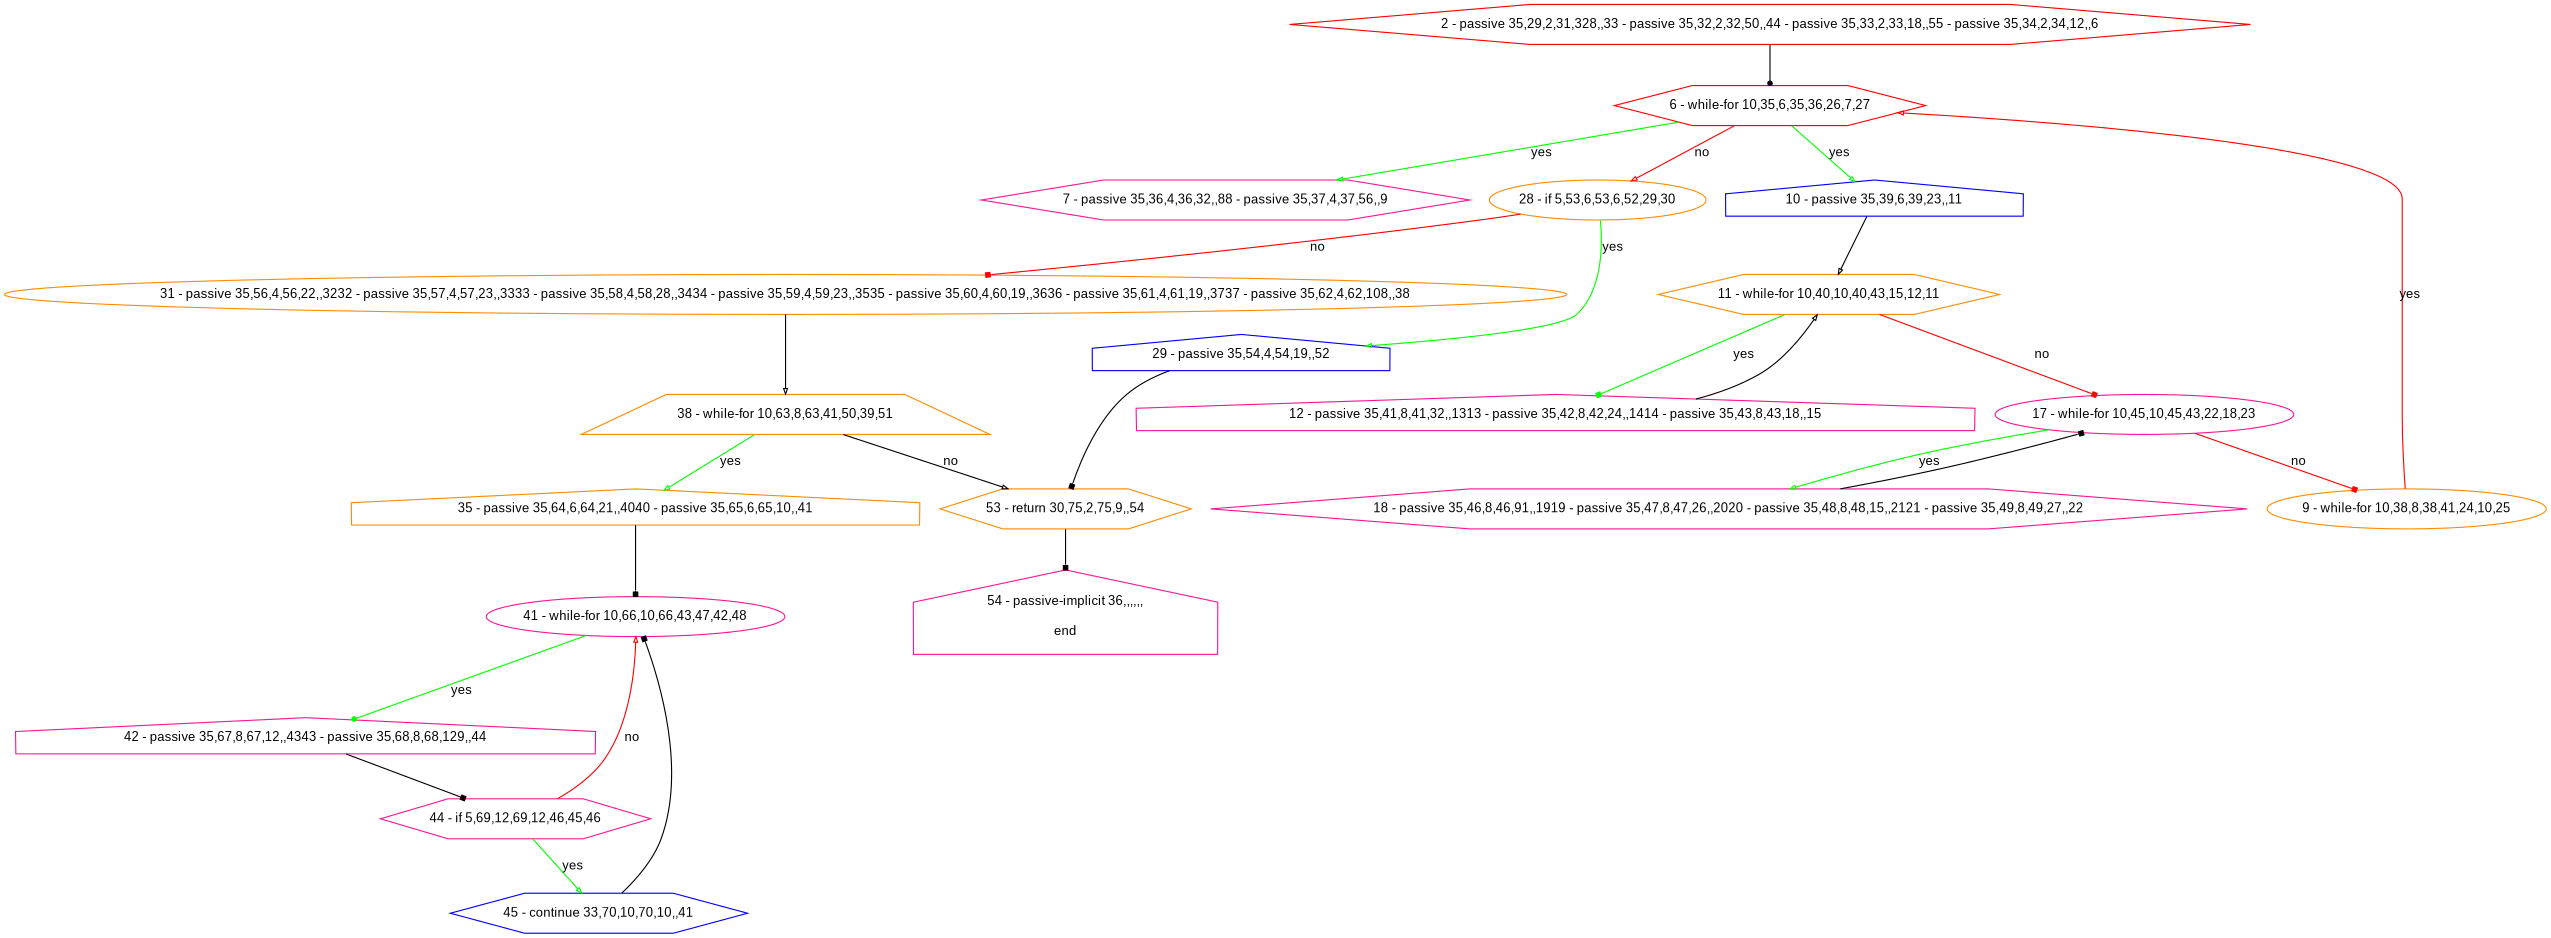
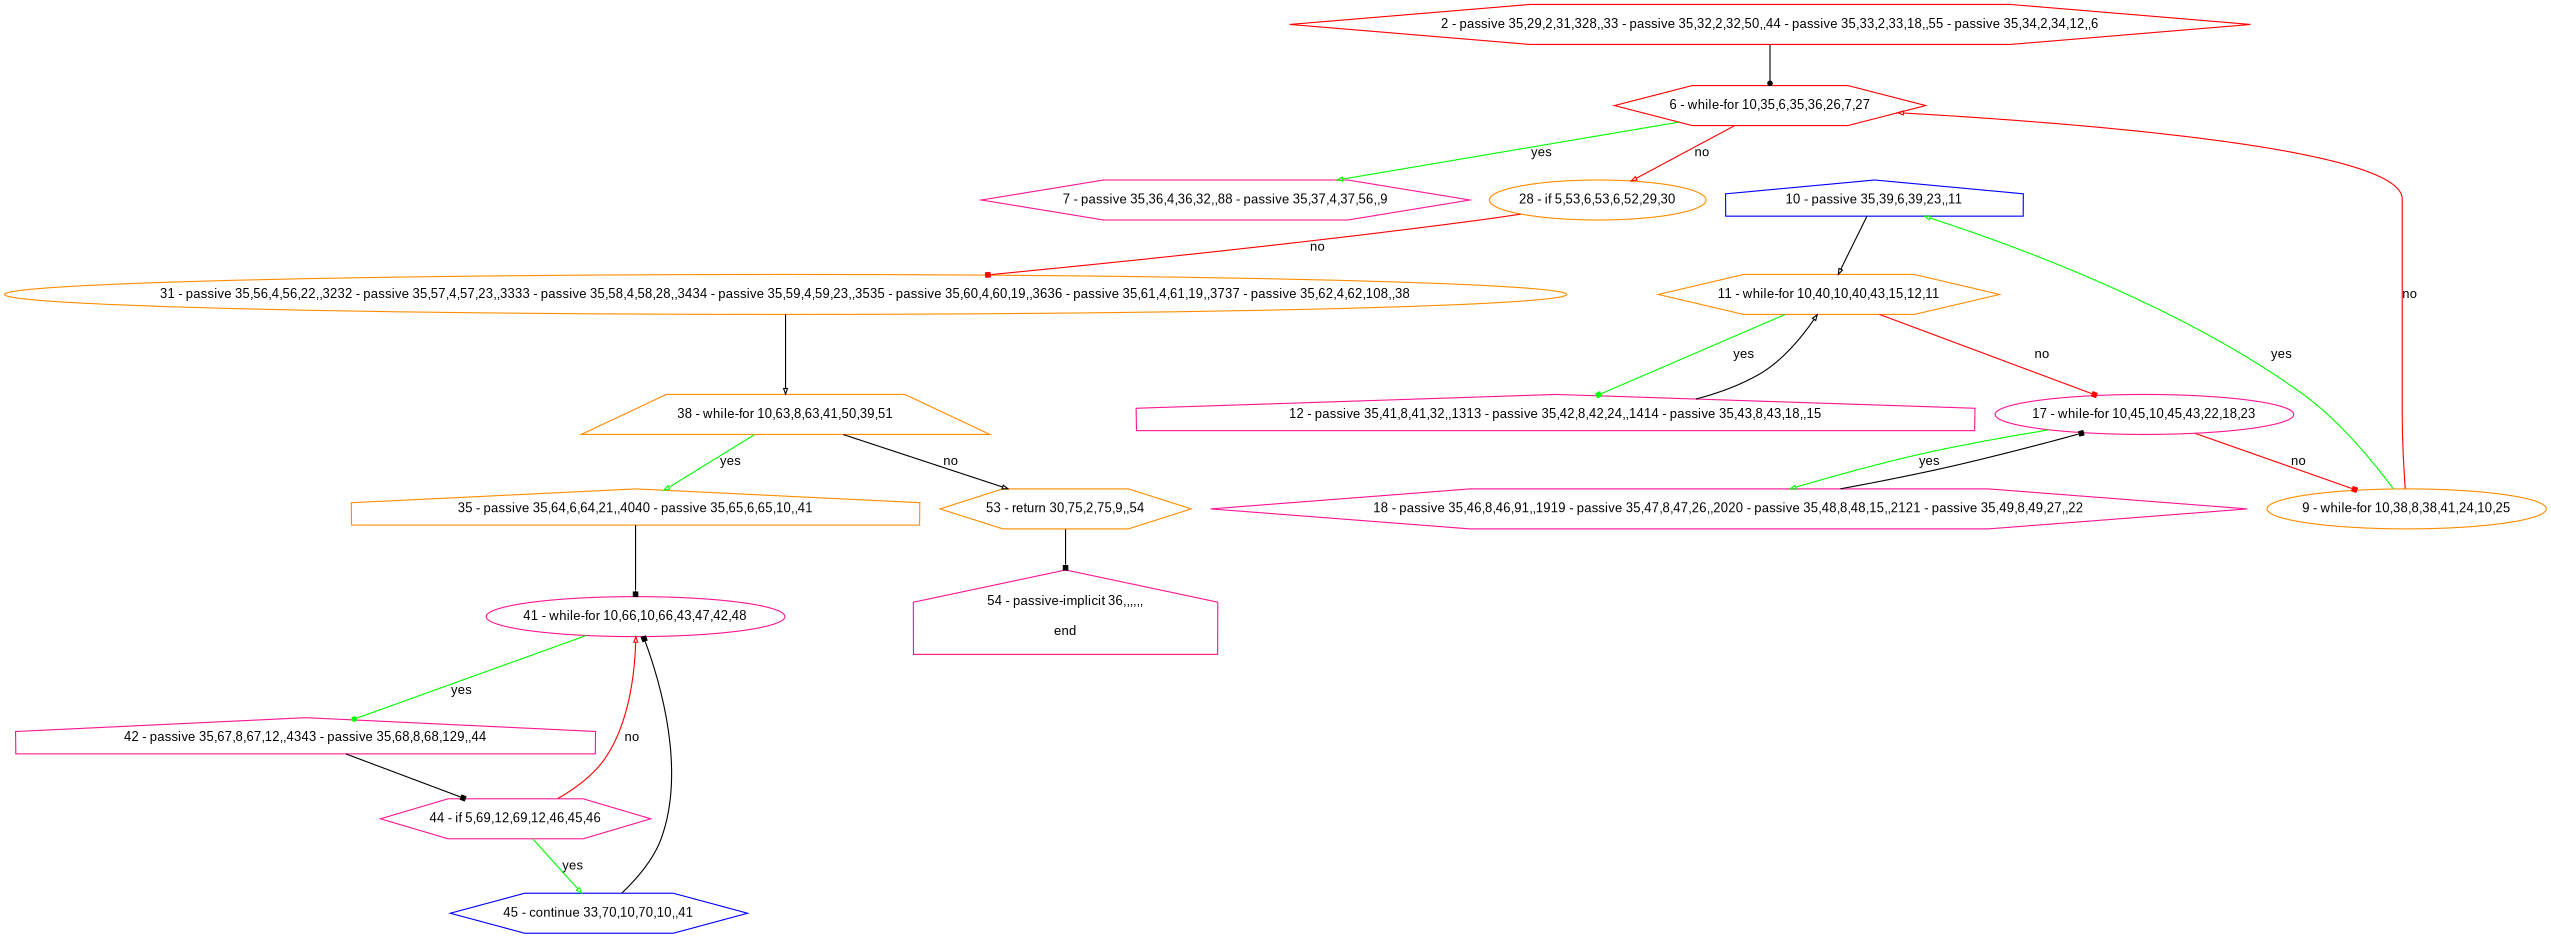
edge "6 - while-for 10,35,6,35,36,26,7,27" -> "10 - passive 35,39,6,39,23,,11": now "9 - while-for 10,38,8,38,41,24,10,25" -> "10 - passive 35,39,6,39,23,,11"
edge "9 - while-for 10,38,8,38,41,24,10,25" -> "6 - while-for 10,35,6,35,36,26,7,27": label "yes" -> "no"
node "29 - passive 35,54,4,54,19,,52": removed
